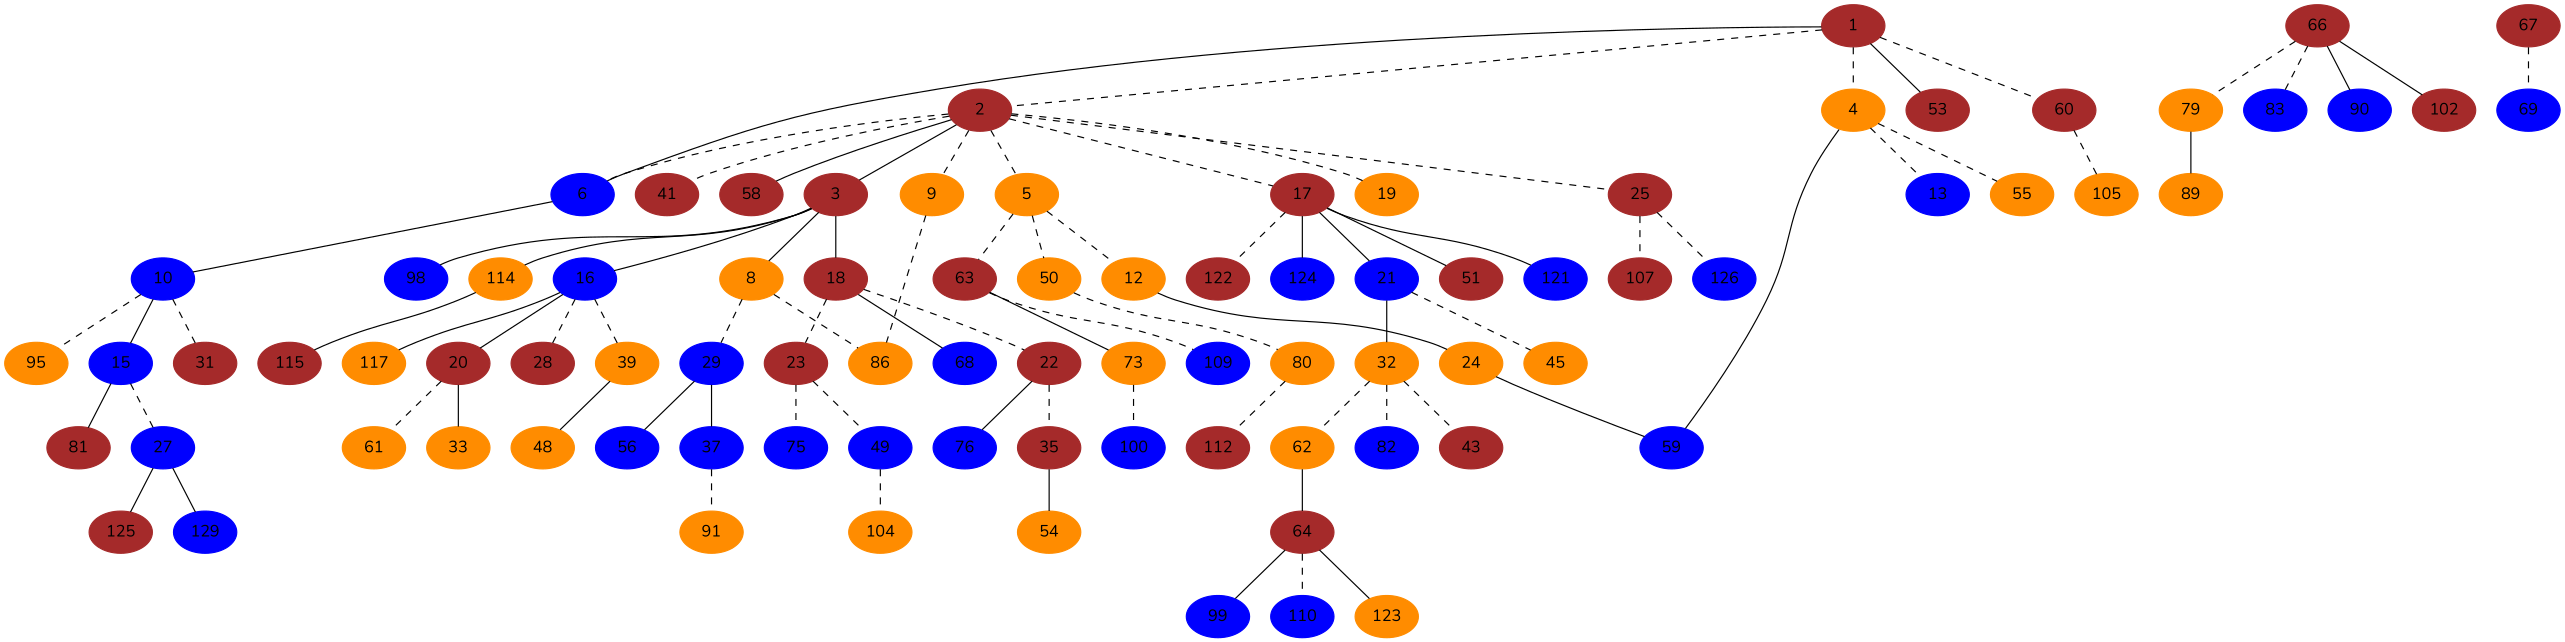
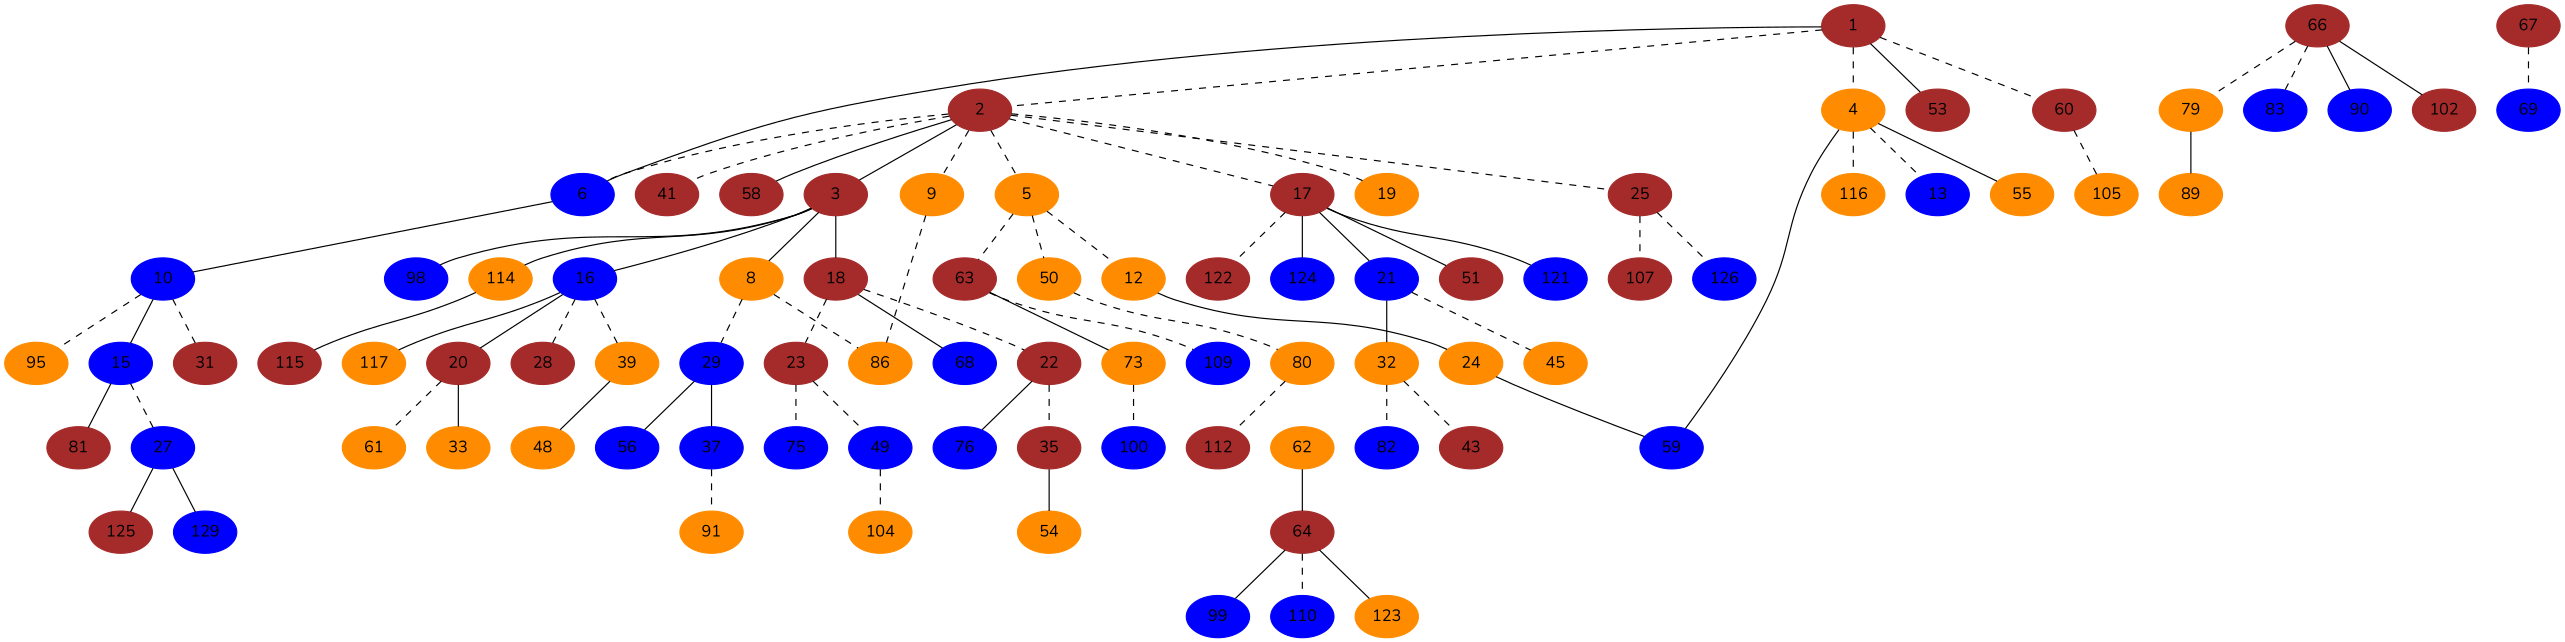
edge "4" -- "55": style dashed -> solid
node "116": added
edge "32" -- "62": removed
